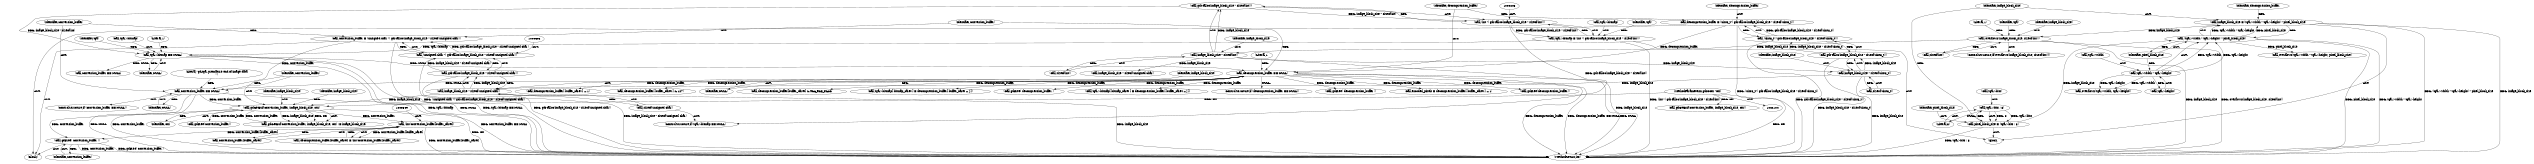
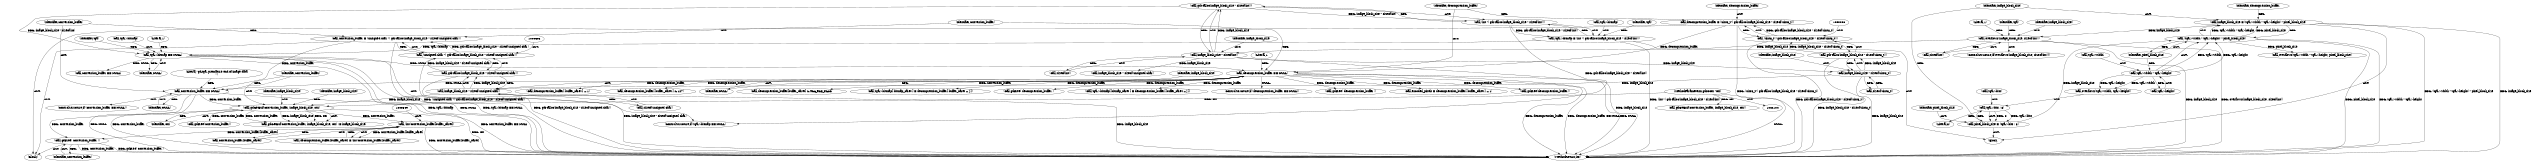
node "1000208": removed
node "1000286": added
edge "(Call,gdMalloc(image_block_size * sizeof(int)))" -> "(Call,image_block_size * sizeof(int))": added, label "CFG:"
edge "(Call,decompression_buffer == NULL)" -> "(Call,decompression_buffer[buffer_caret] & TGA_RLE_FLAG)": label "DDG: decompression_buffer" -> "DDG: conversion_buffer"
edge "(Call,sizeof(uint8_t))" -> "(Call,image_block_size * sizeof(uint8_t))": label "AST: " -> "CFG: "
edge "(Call,sizeof(unsigned char))" -> "(ControlStructure,if (tga->bitmap == NULL))": now "(Call,tga->bitmap == NULL)" -> "(ControlStructure,if (tga->bitmap == NULL))"
edge "(Literal,8)" -> "(Call,tga->bits / 8)": now "(Call,overflow2(tga->width, tga->height))" -> "(Call,tga->bits / 8)"
edge "(Call,tga->bits / 8)" -> "(Literal,8)": label "NULL: " -> "CFG: "
edge "(MethodParameterIn,gdIOCtx *ctx)" -> "(MethodReturn,int)": label "DDG: ctx" -> "NULL: "
edge "(Call,pixel_block_size = (tga->bits / 8))" -> "(MethodReturn,int)": removed, label "DDG: tga->bits / 8"
